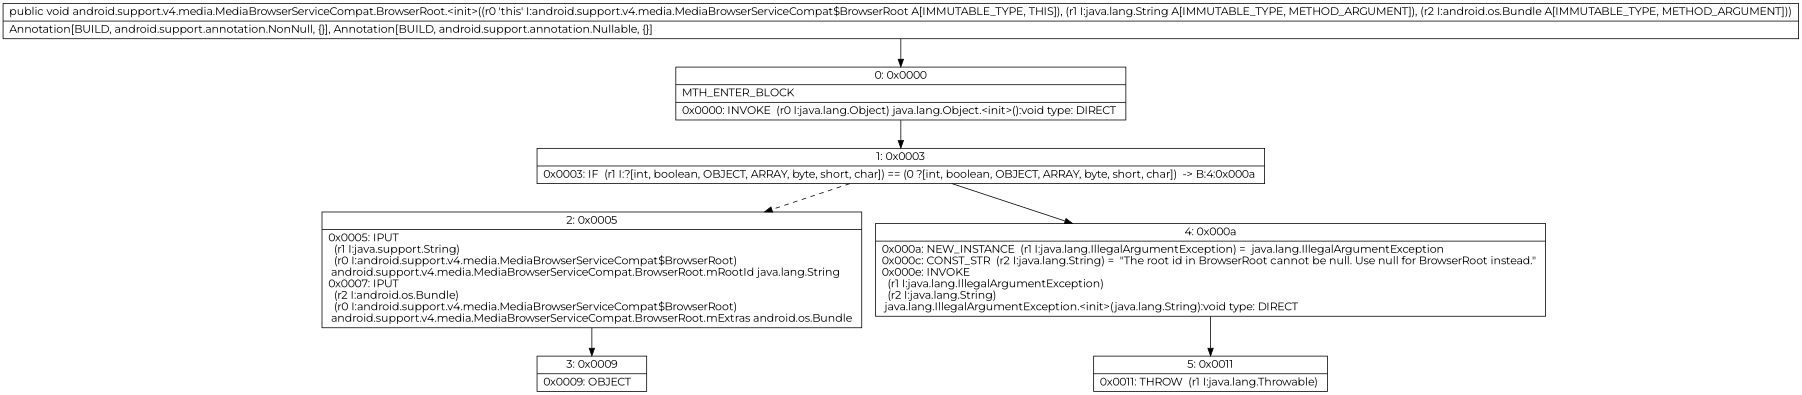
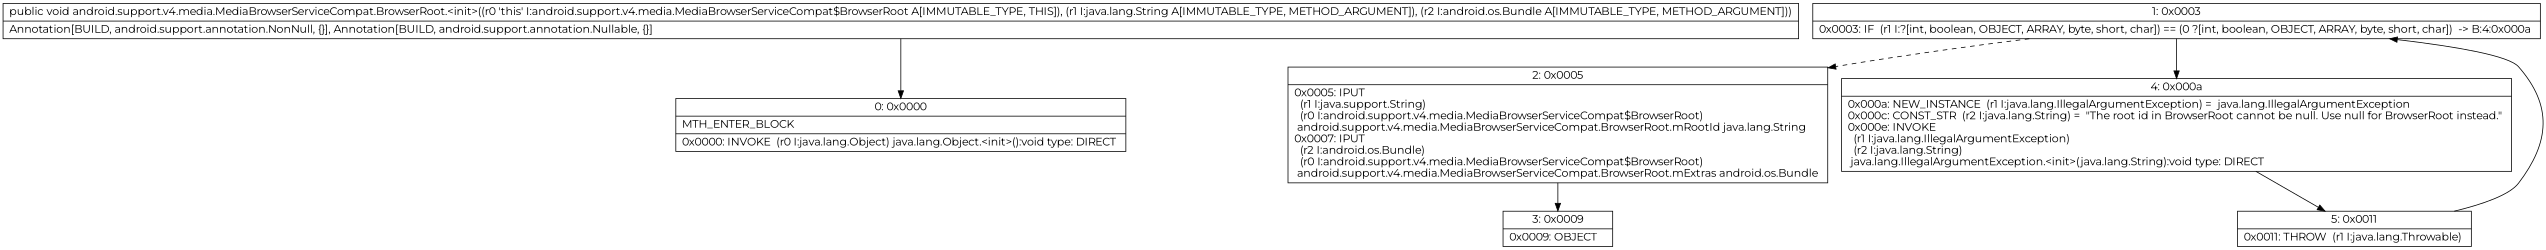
edge "0: 0x0000" -> "1: 0x0003": now "5: 0x0011" -> "1: 0x0003"
